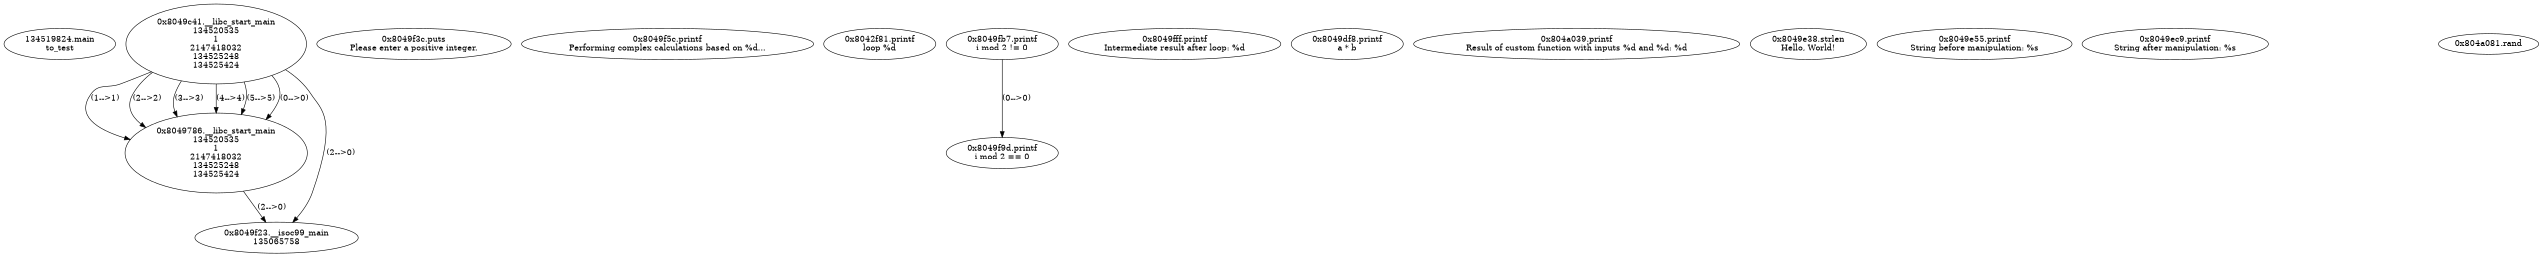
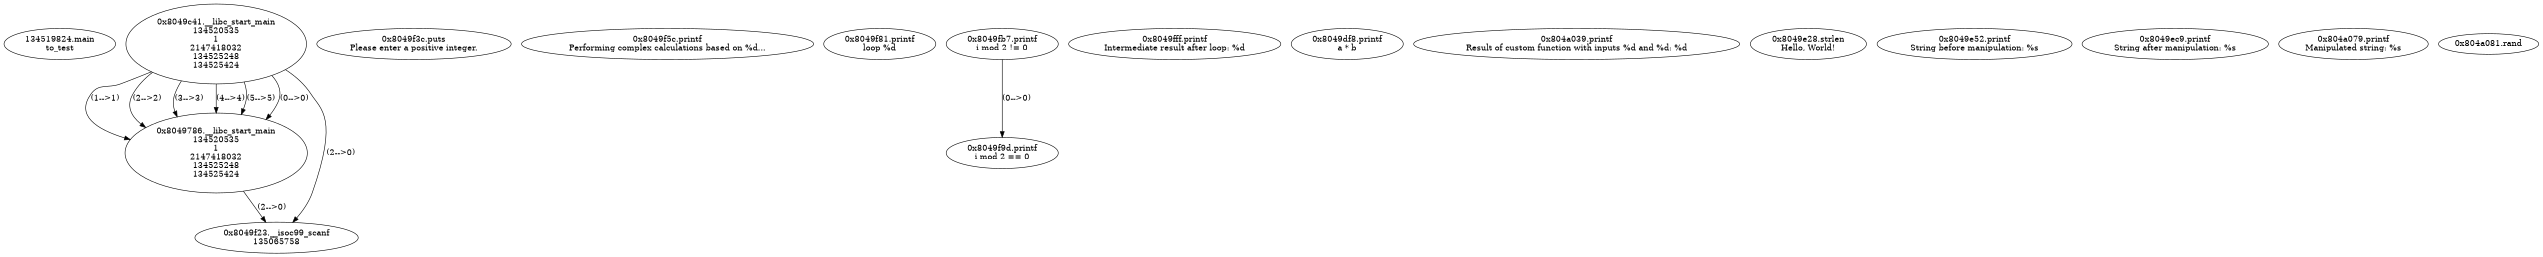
node "0x8042f81.printf loop %d": label "0x8042f81.printf loop %d" -> "0x8049f81.printf loop %d"
node "0x8049e38.strlen Hello, World!": label "0x8049e38.strlen Hello, World!" -> "0x8049e28.strlen Hello, World!"
node "0x8049e55.printf String before manipulation: %s": label "0x8049e55.printf String before manipulation: %s" -> "0x8049e52.printf String before manipulation: %s"
node "0x804a079.printf Manipulated string: %s": added
node "0x8049f23.__isoc99_main 135065758": label "0x8049f23.__isoc99_main 135065758" -> "0x8049f23.__isoc99_scanf 135065758"
